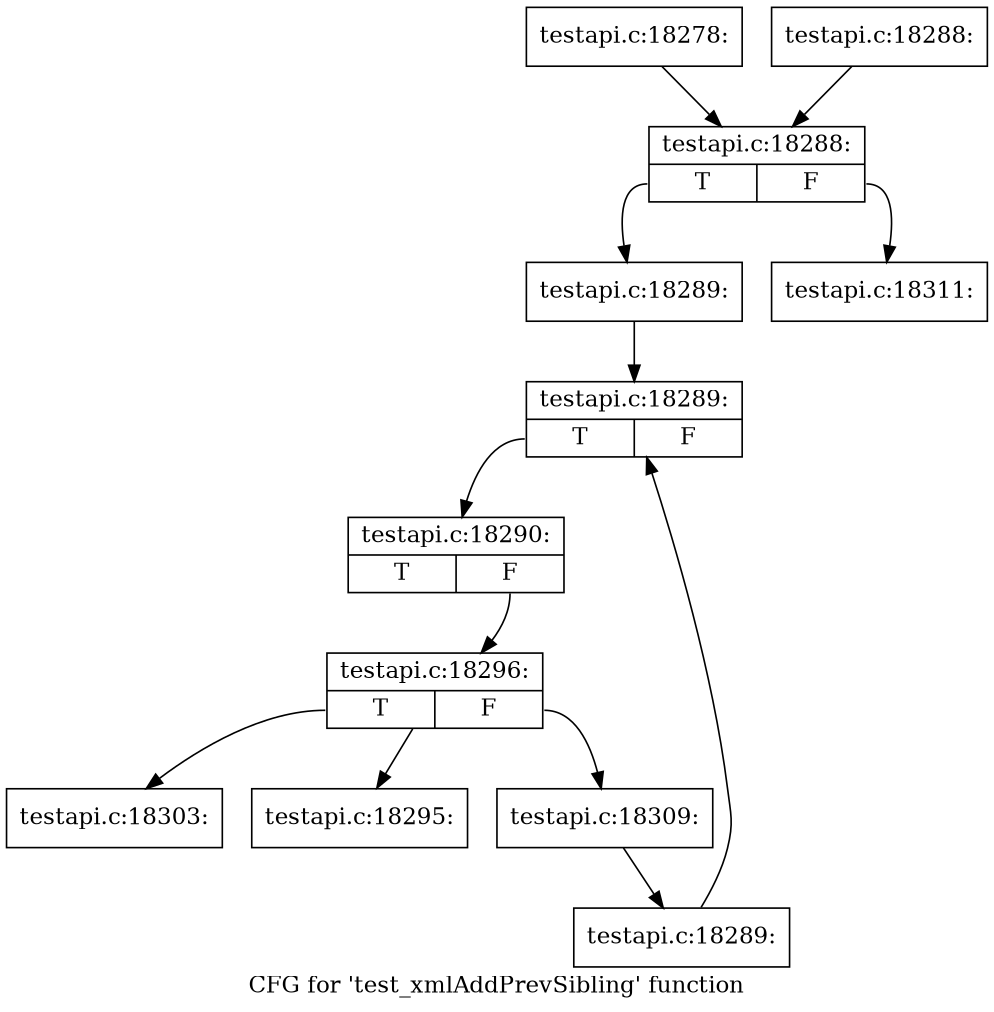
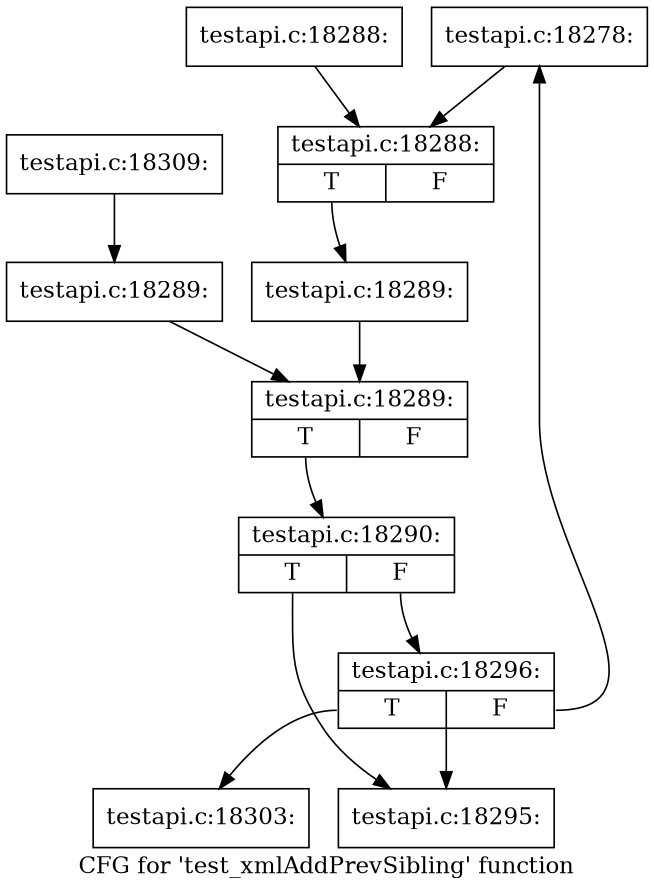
node "testapi.c:18311:": removed
edge "testapi.c:18290:" -> "testapi.c:18295:": added
edge "testapi.c:18296:" -> "testapi.c:18309:": now "testapi.c:18296:" -> "testapi.c:18278:"
